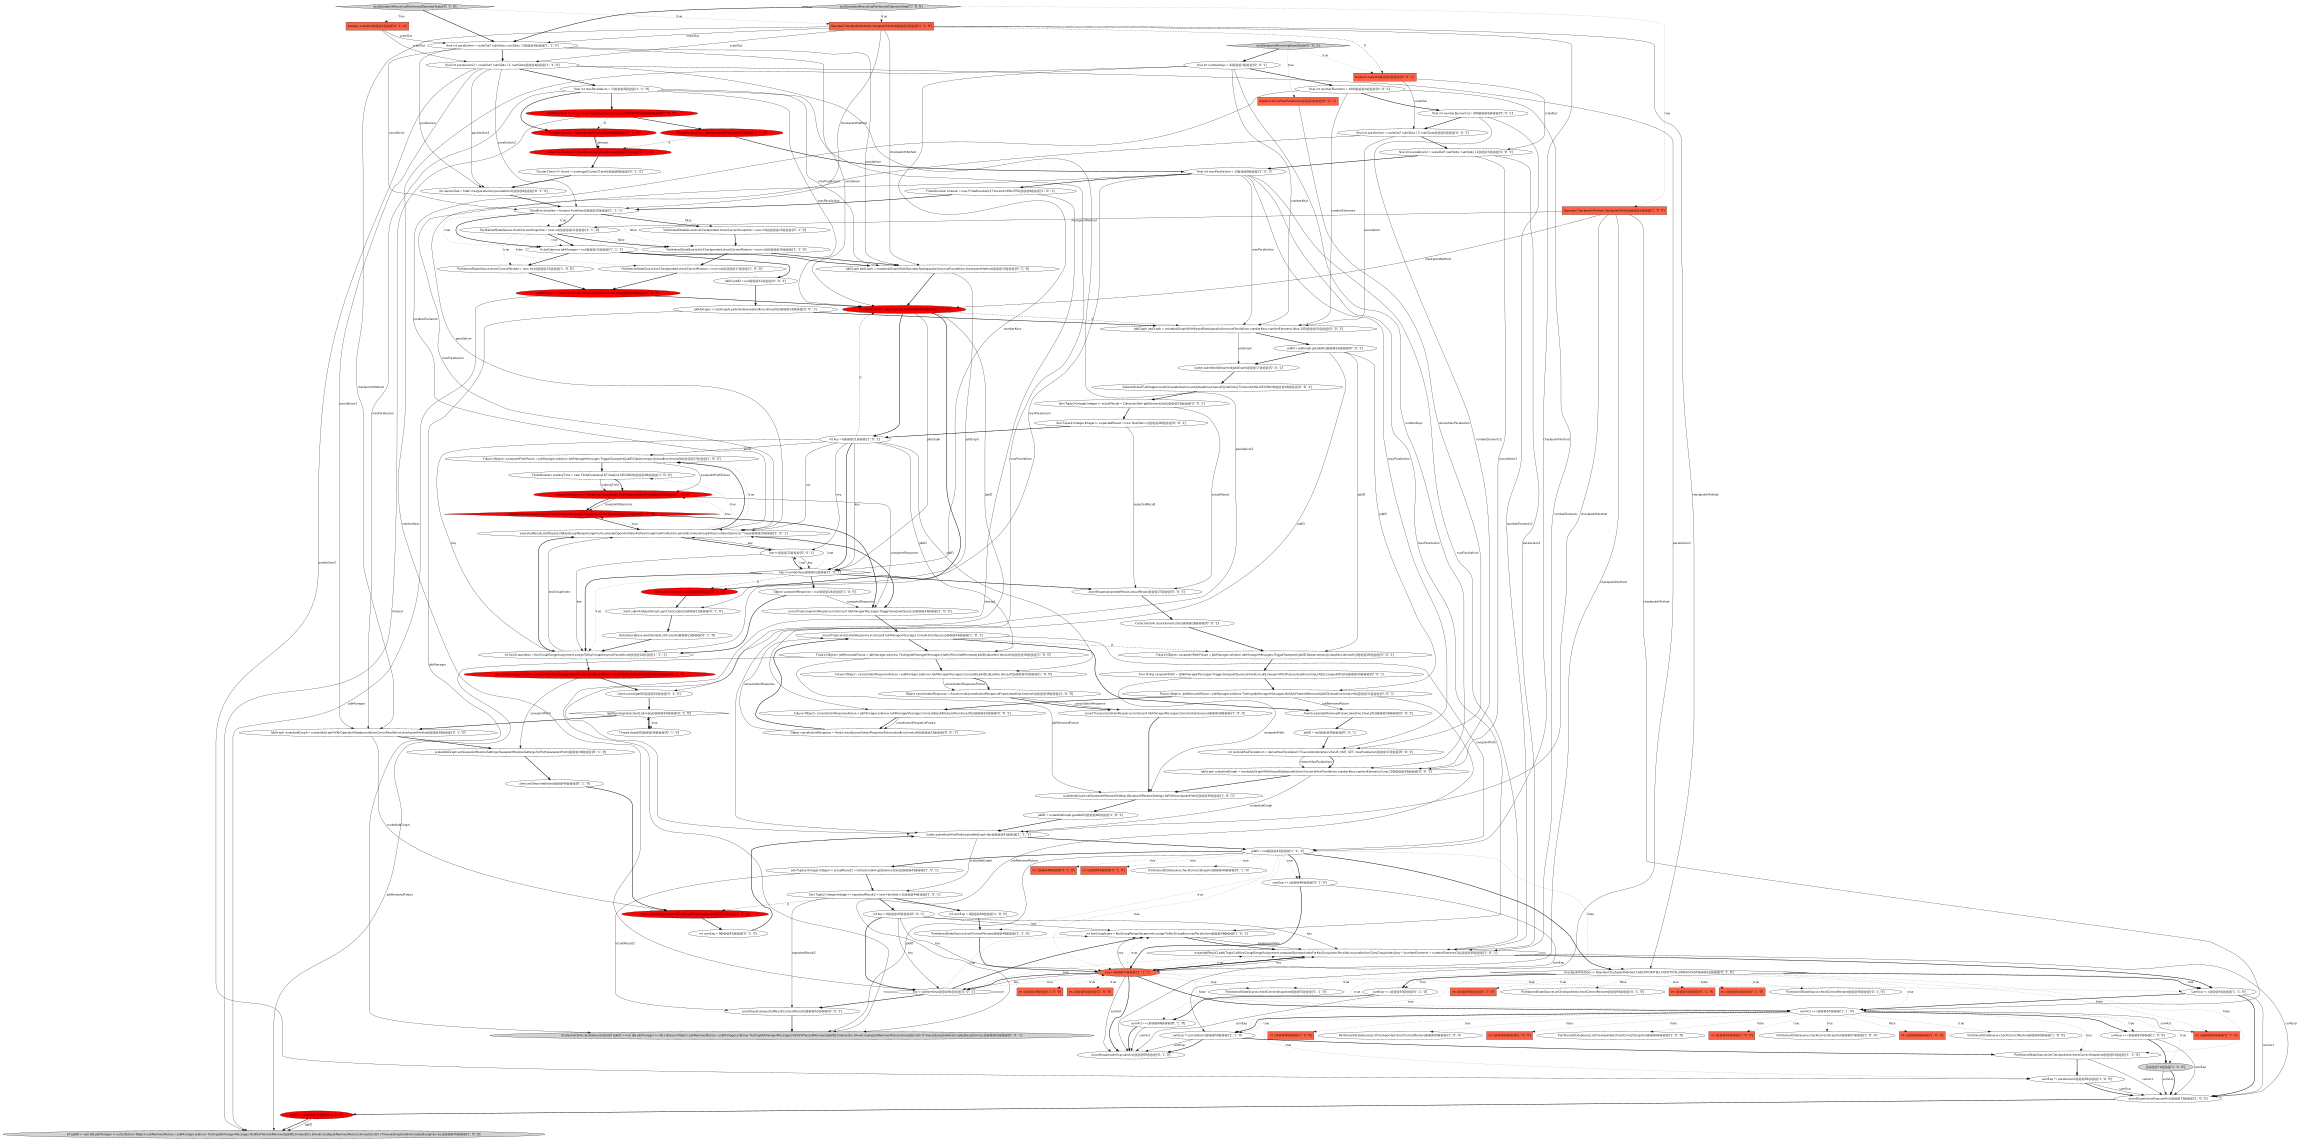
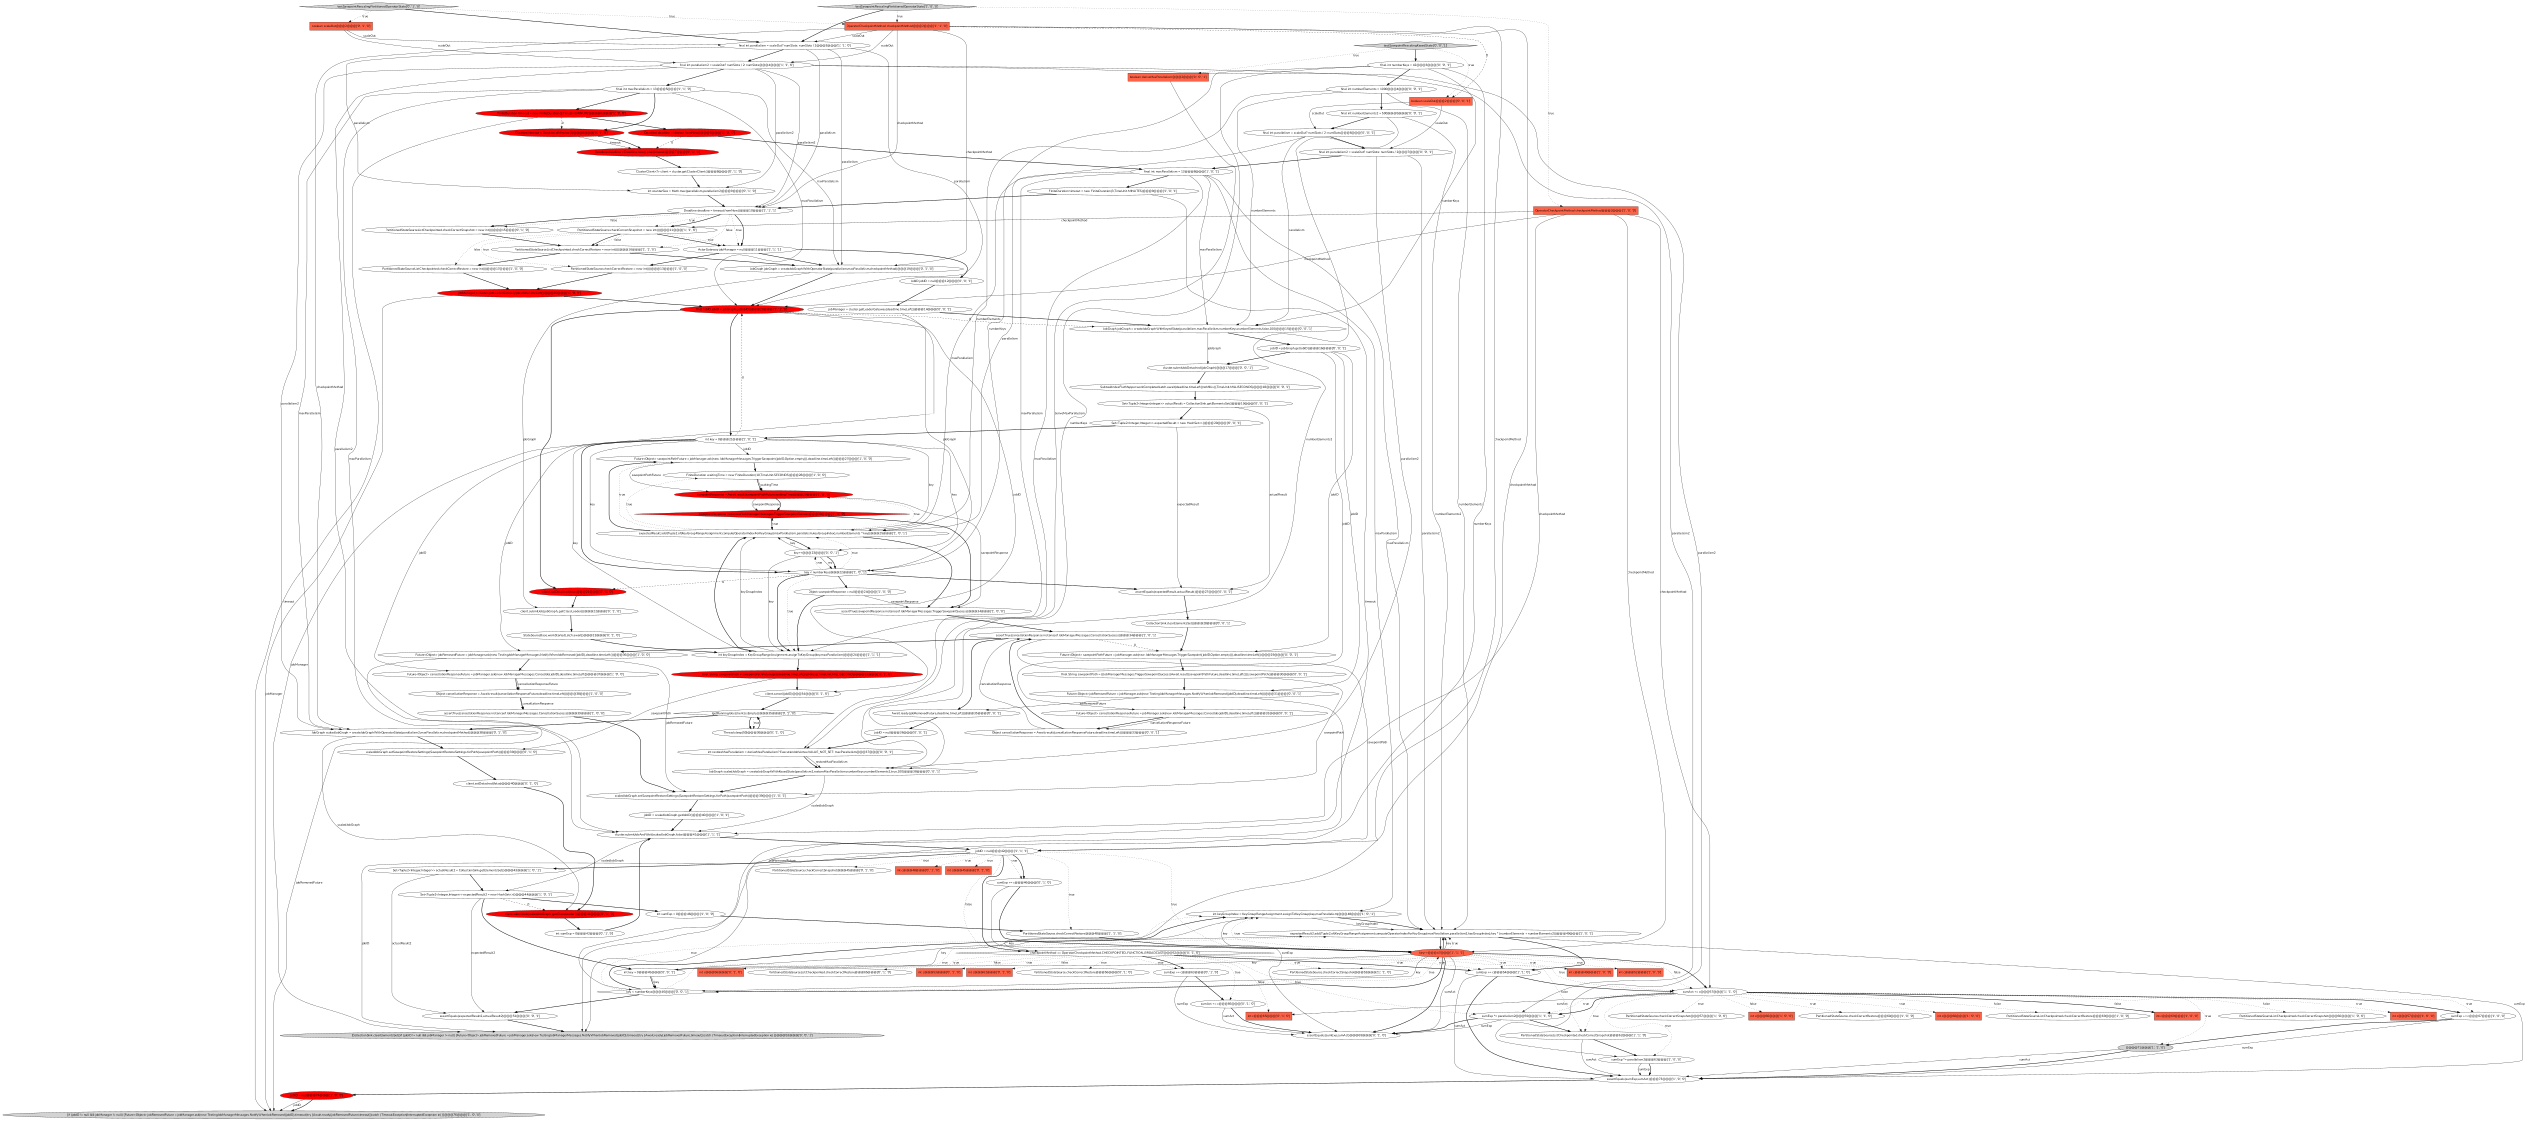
edge "int key = 0@@@45@@@['0', '0', '1']" -> "key++@@@47@@@['1', '1', '1']": reversed
edge "sumAct += c@@@57@@@['1', '1', '0']" -> "int c@@@69@@@['1', '0', '0']": style dotted -> bold
